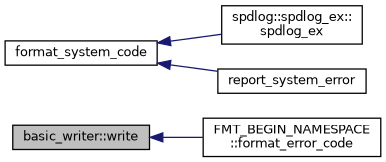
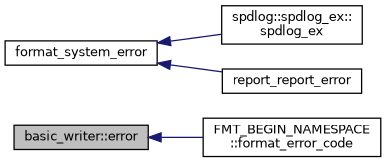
node "format_system_code": label "format_system_code" -> "format_system_error"
node "report_system_error": label "report_system_error" -> "report_report_error"
node "basic_writer::write": label "basic_writer::write" -> "basic_writer::error"
